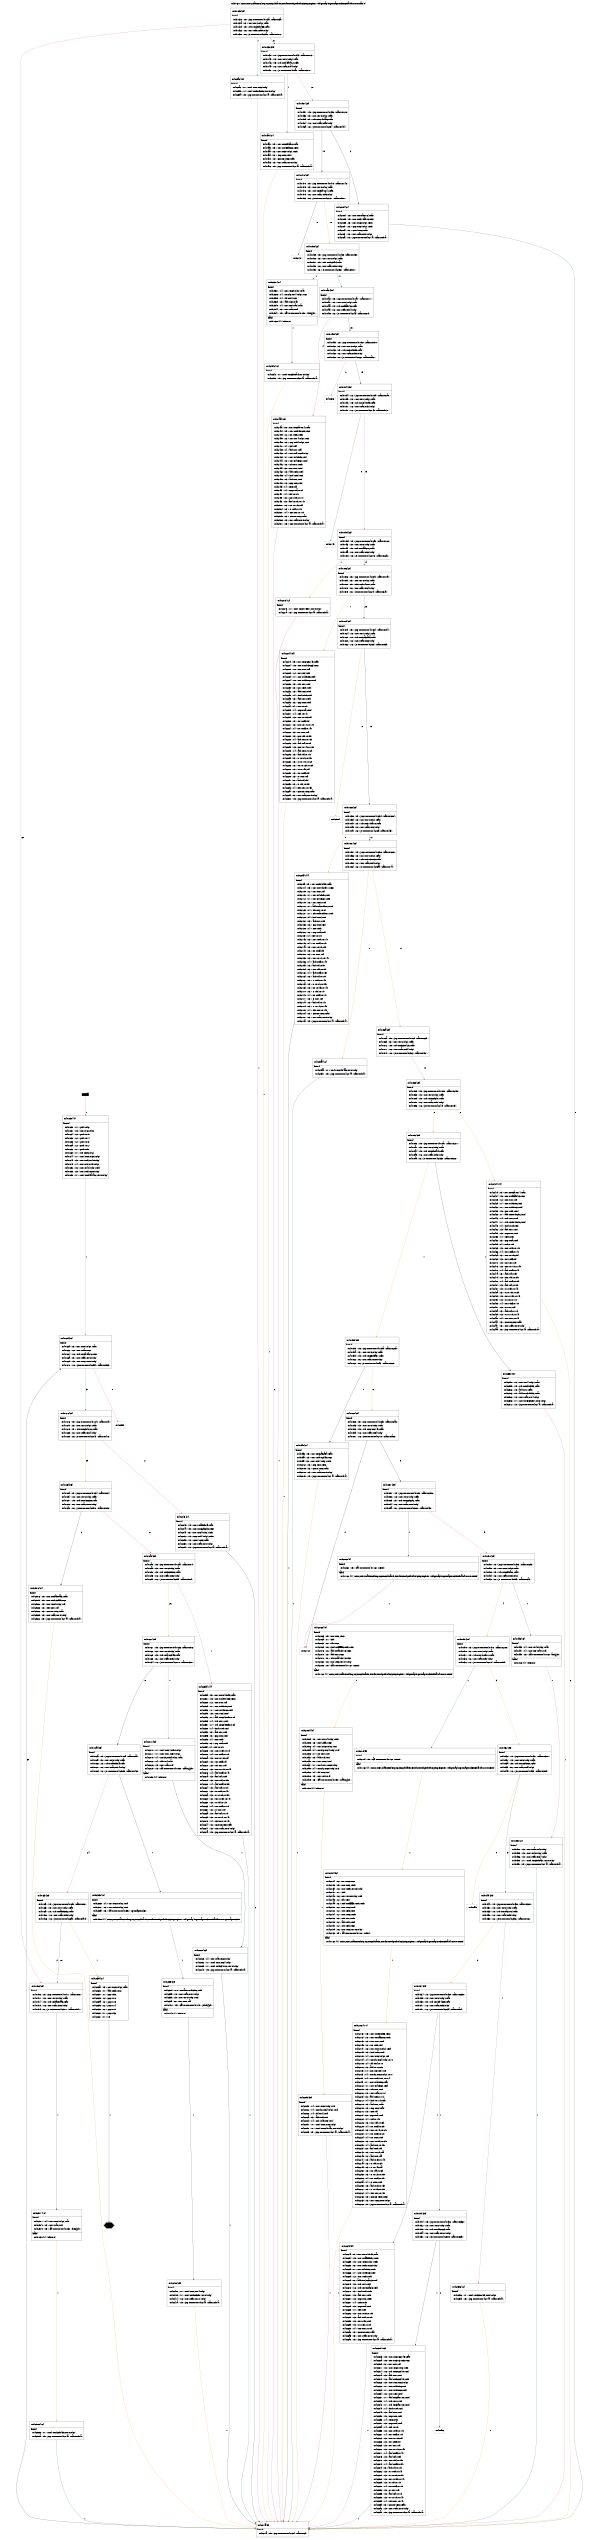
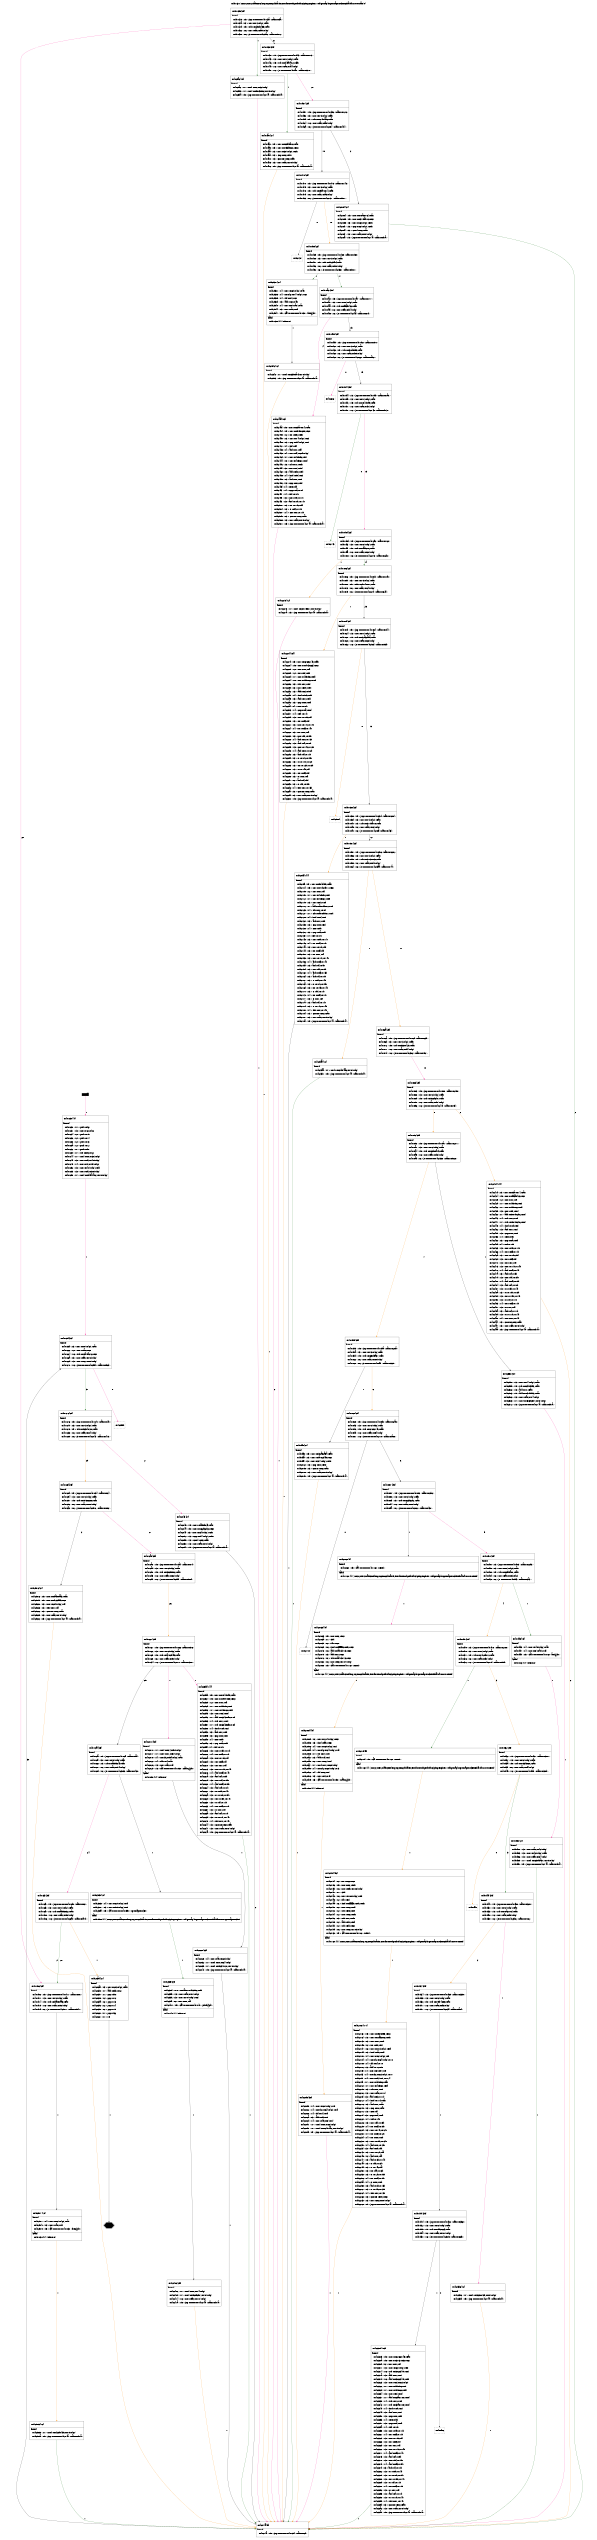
edge "0x402060 [5]" -> "0x40271e": now "0x402060 [5]" -> "0x402065 [40]"
edge "0x401ca8 [25]" -> "0x4025bf [144]": now "0x401cc1 [25]" -> "0x4025bf [144]"
edge "0x401cc1 [25]" -> "0x401cda [25]": label " 8" -> " 25"
node "0x40264f [94]": removed
